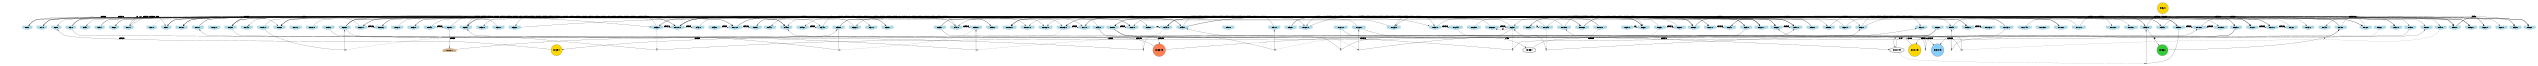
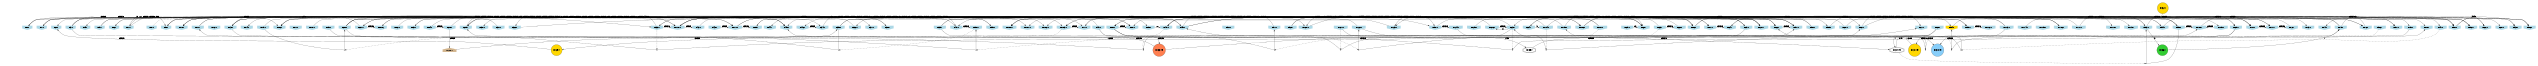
node "#94:1": fillcolor lightblue -> gold
